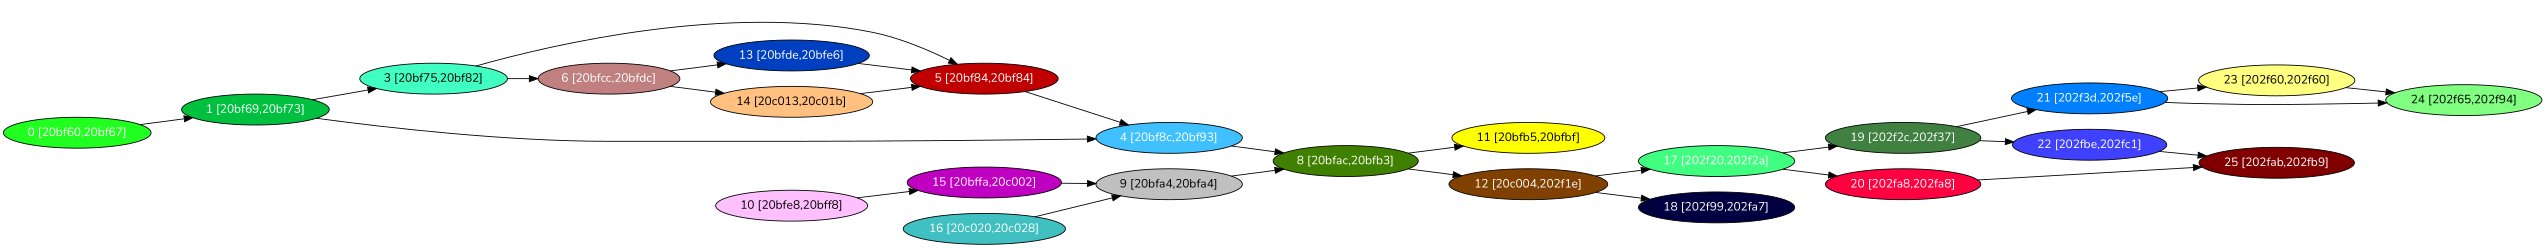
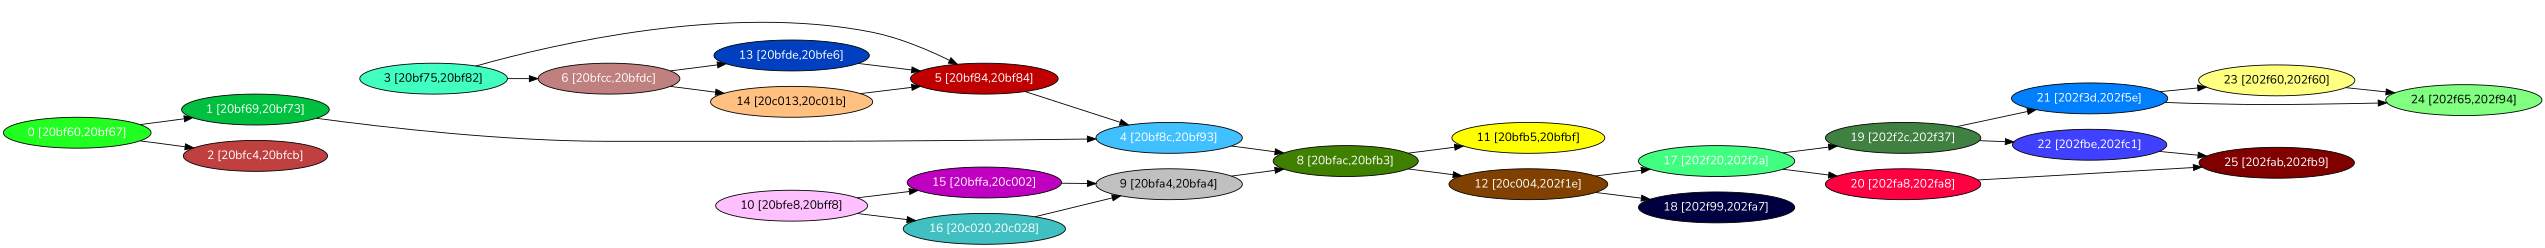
edge "1 [20bf69,20bf73]" -> "3 [20bf75,20bf82]": removed
node "2 [20bfc4,20bfcb]": added
edge "10 [20bfe8,20bff8]" -> "16 [20c020,20c028]": added
